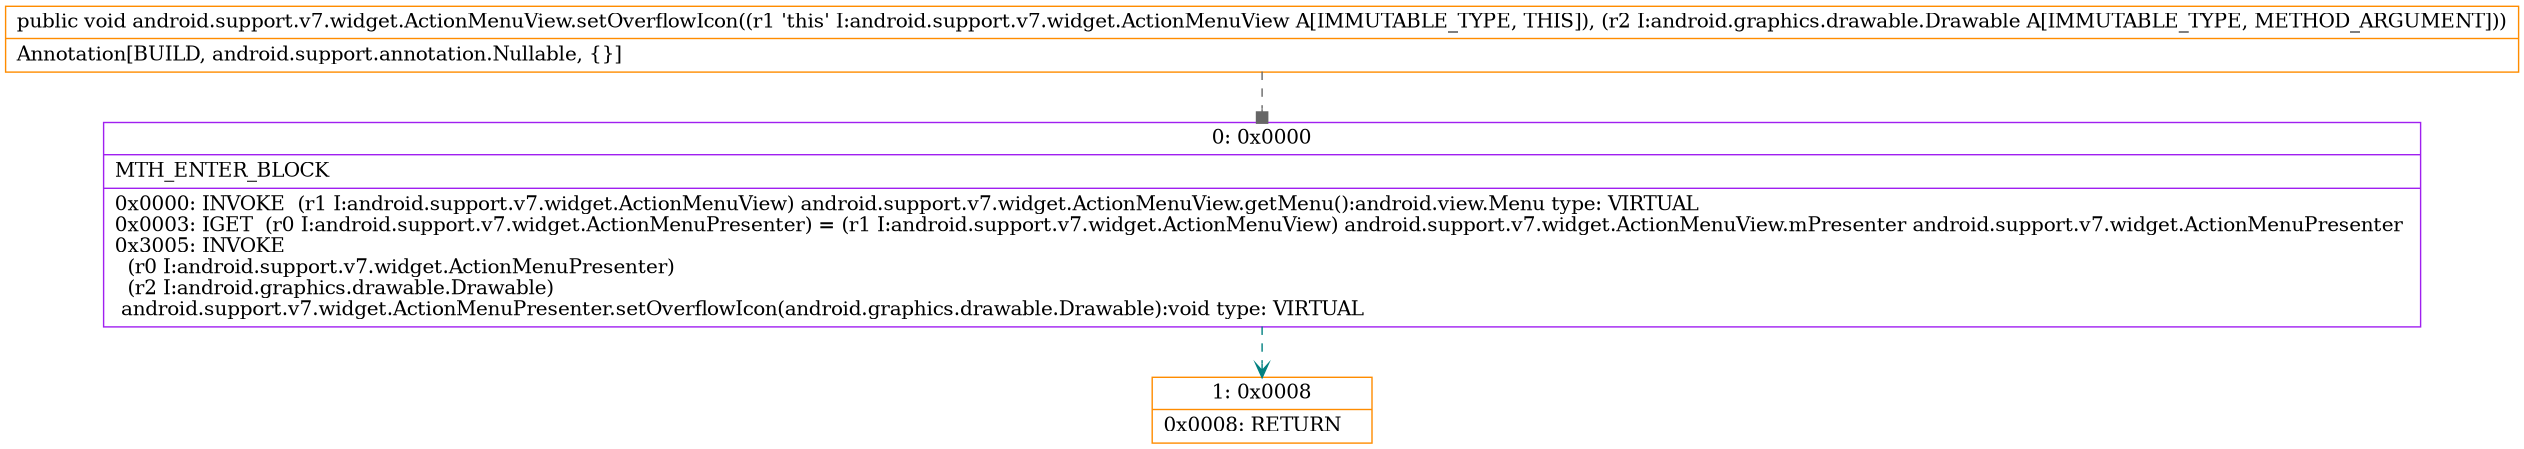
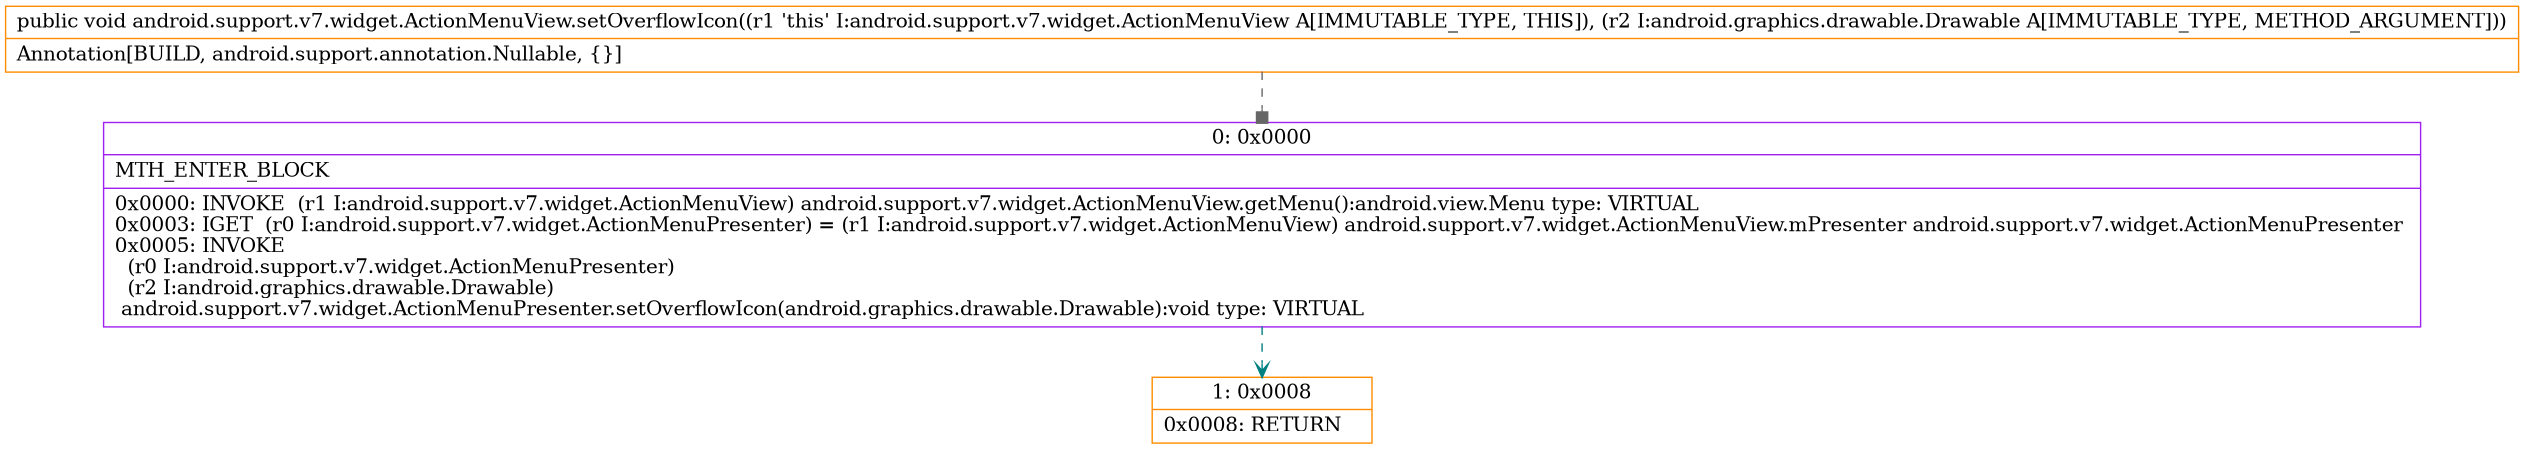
node "0: 0x0000": text "0x3005: INVOKE" -> "0x0005: INVOKE"
